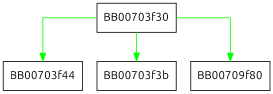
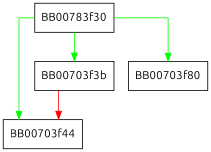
node "BB00703f30": label "BB00703f30" -> "BB00783f30"
node "BB00709f80": label "BB00709f80" -> "BB00703f80"
edge "BB00703f3b" -> "BB00703f44": added
